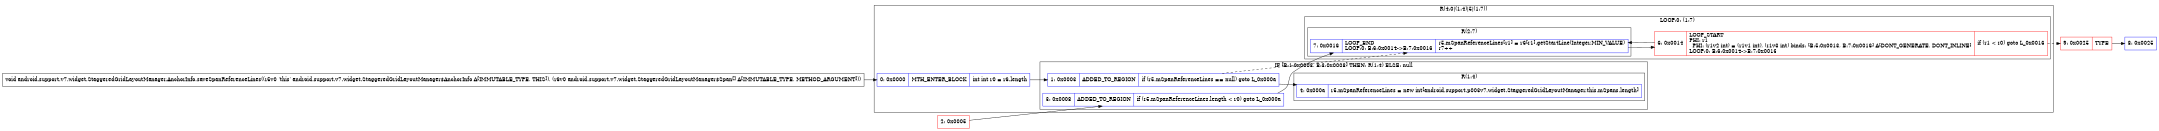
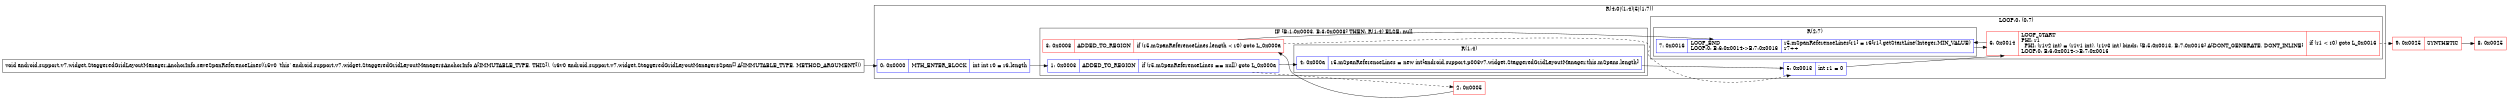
cluster "LOOP:0: (1:7)": label "LOOP:0: (1:7)" -> "LOOP:0: (0:7)"
node "9: 0x0025": text "TYPE" -> "SYNTHETIC"
node "8: 0x0025": color blue -> red
edge "1: 0x0003" -> "7: 0x0016": now "1: 0x0003" -> "2: 0x0005"
node "5: 0x0013": added
node "3: 0x0008": color blue -> red
